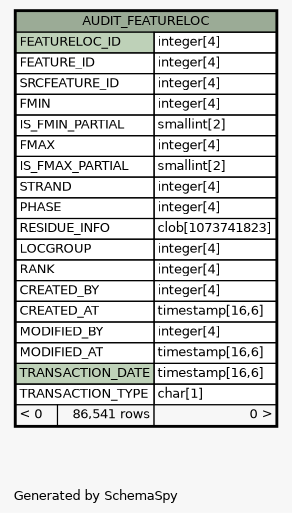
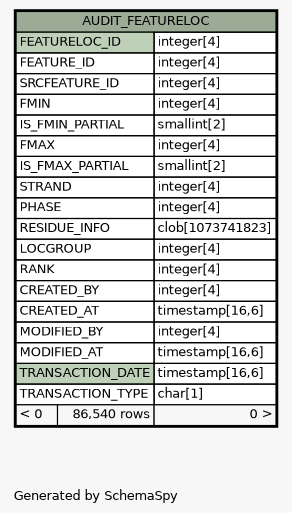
node "AUDIT_FEATURELOC": text "86,541 rows" -> "86,540 rows"
